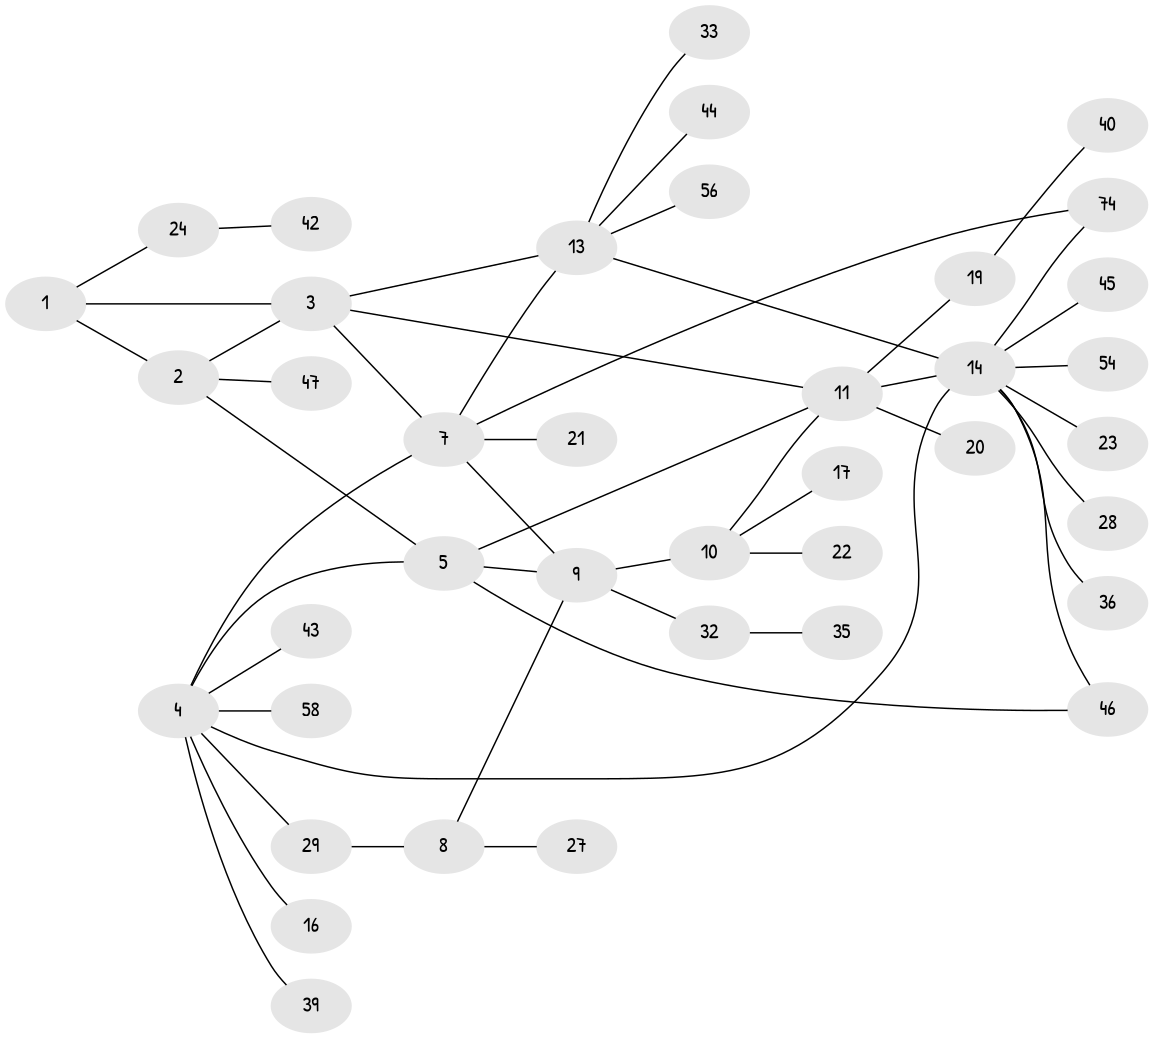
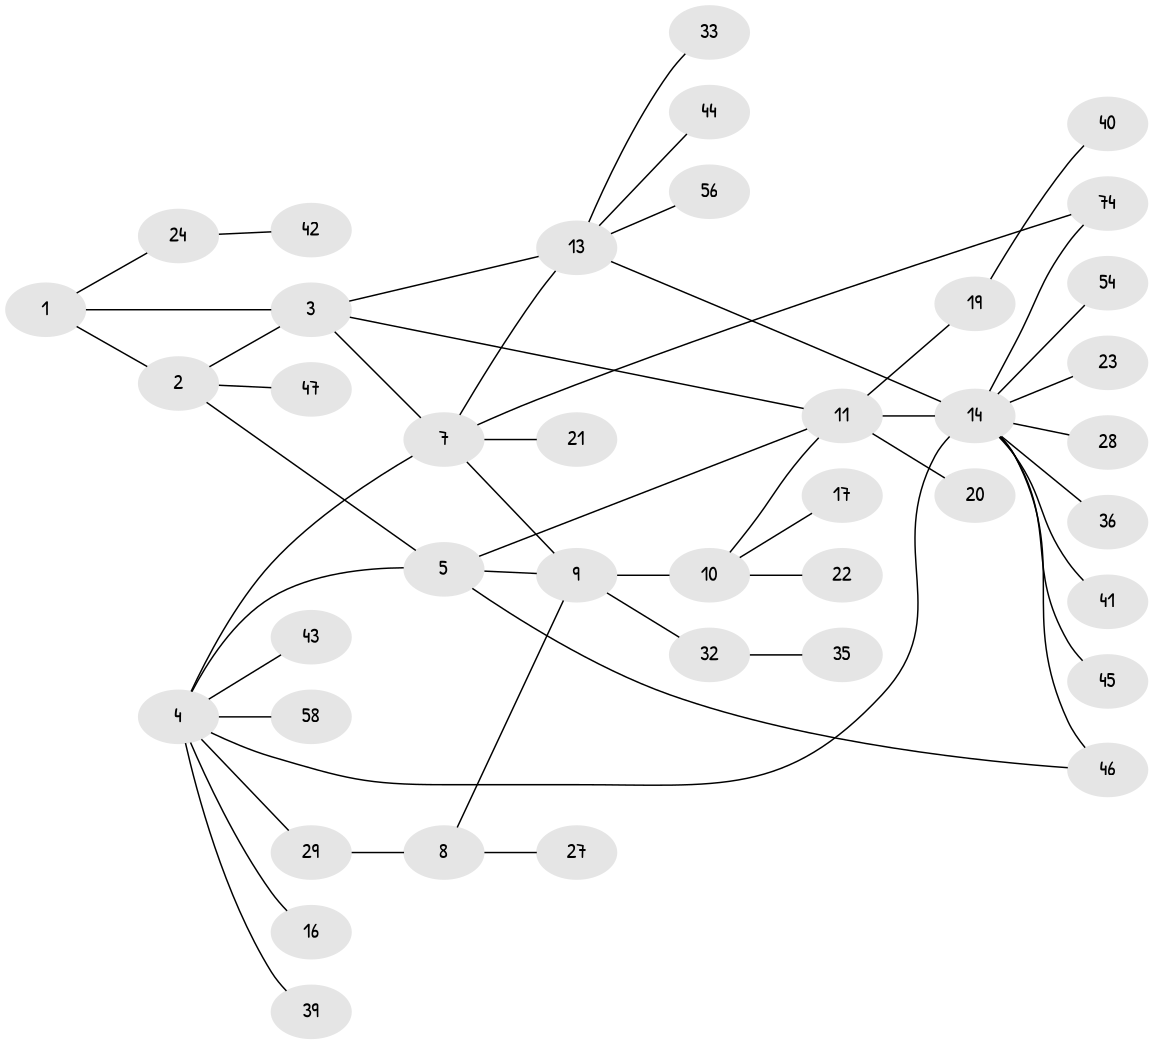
node "41": added
